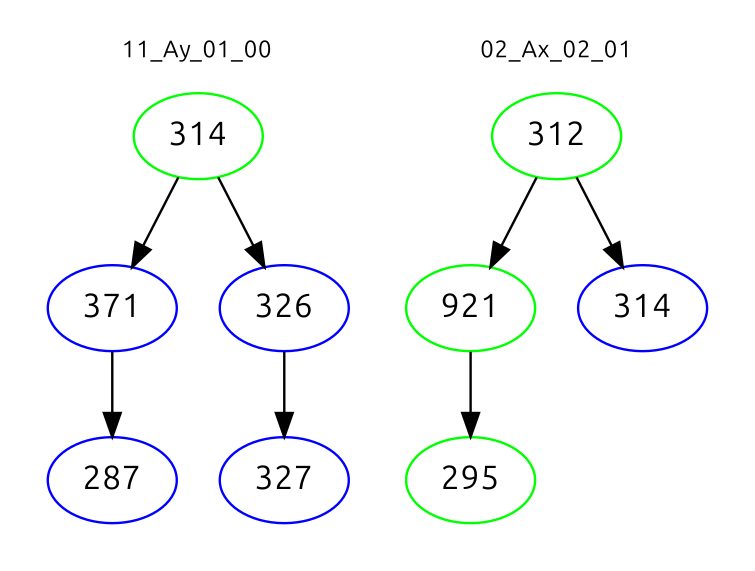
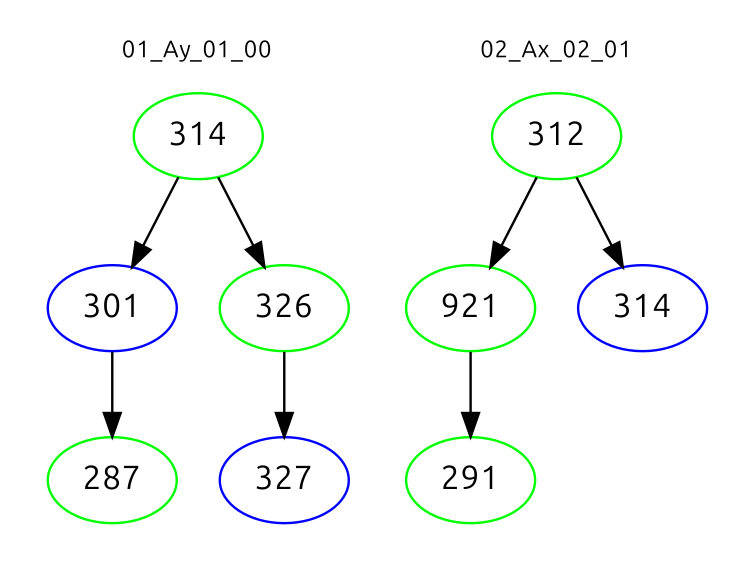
cluster "11_Ay_01_00": label "11_Ay_01_00" -> "01_Ay_01_00"
node "371": label "371" -> "301"
node "326": color blue -> green
node "287": color blue -> green
node "295": label "295" -> "291"
